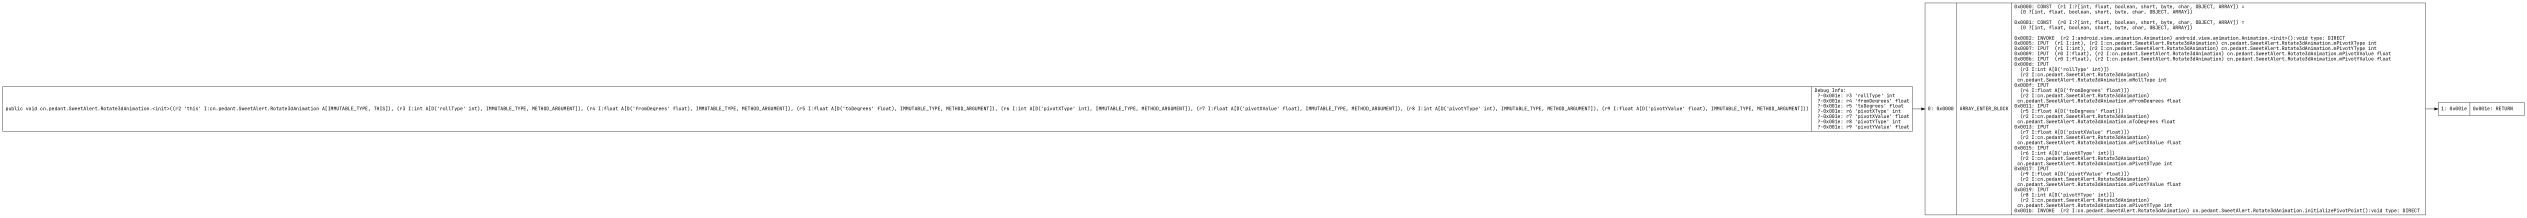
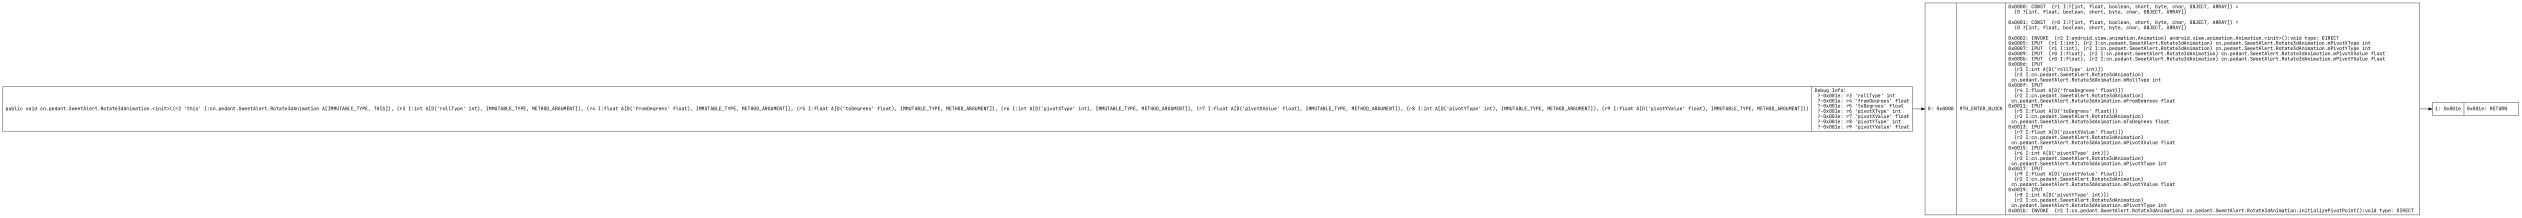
node "0: 0x0000": text "ARRAY_ENTER_BLOCK" -> "MTH_ENTER_BLOCK"
